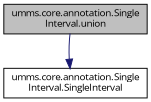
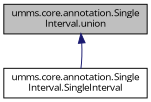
edge "umms.core.annotation.Single Interval.union" -> "umms.core.annotation.Single Interval.SingleInterval": reversed
